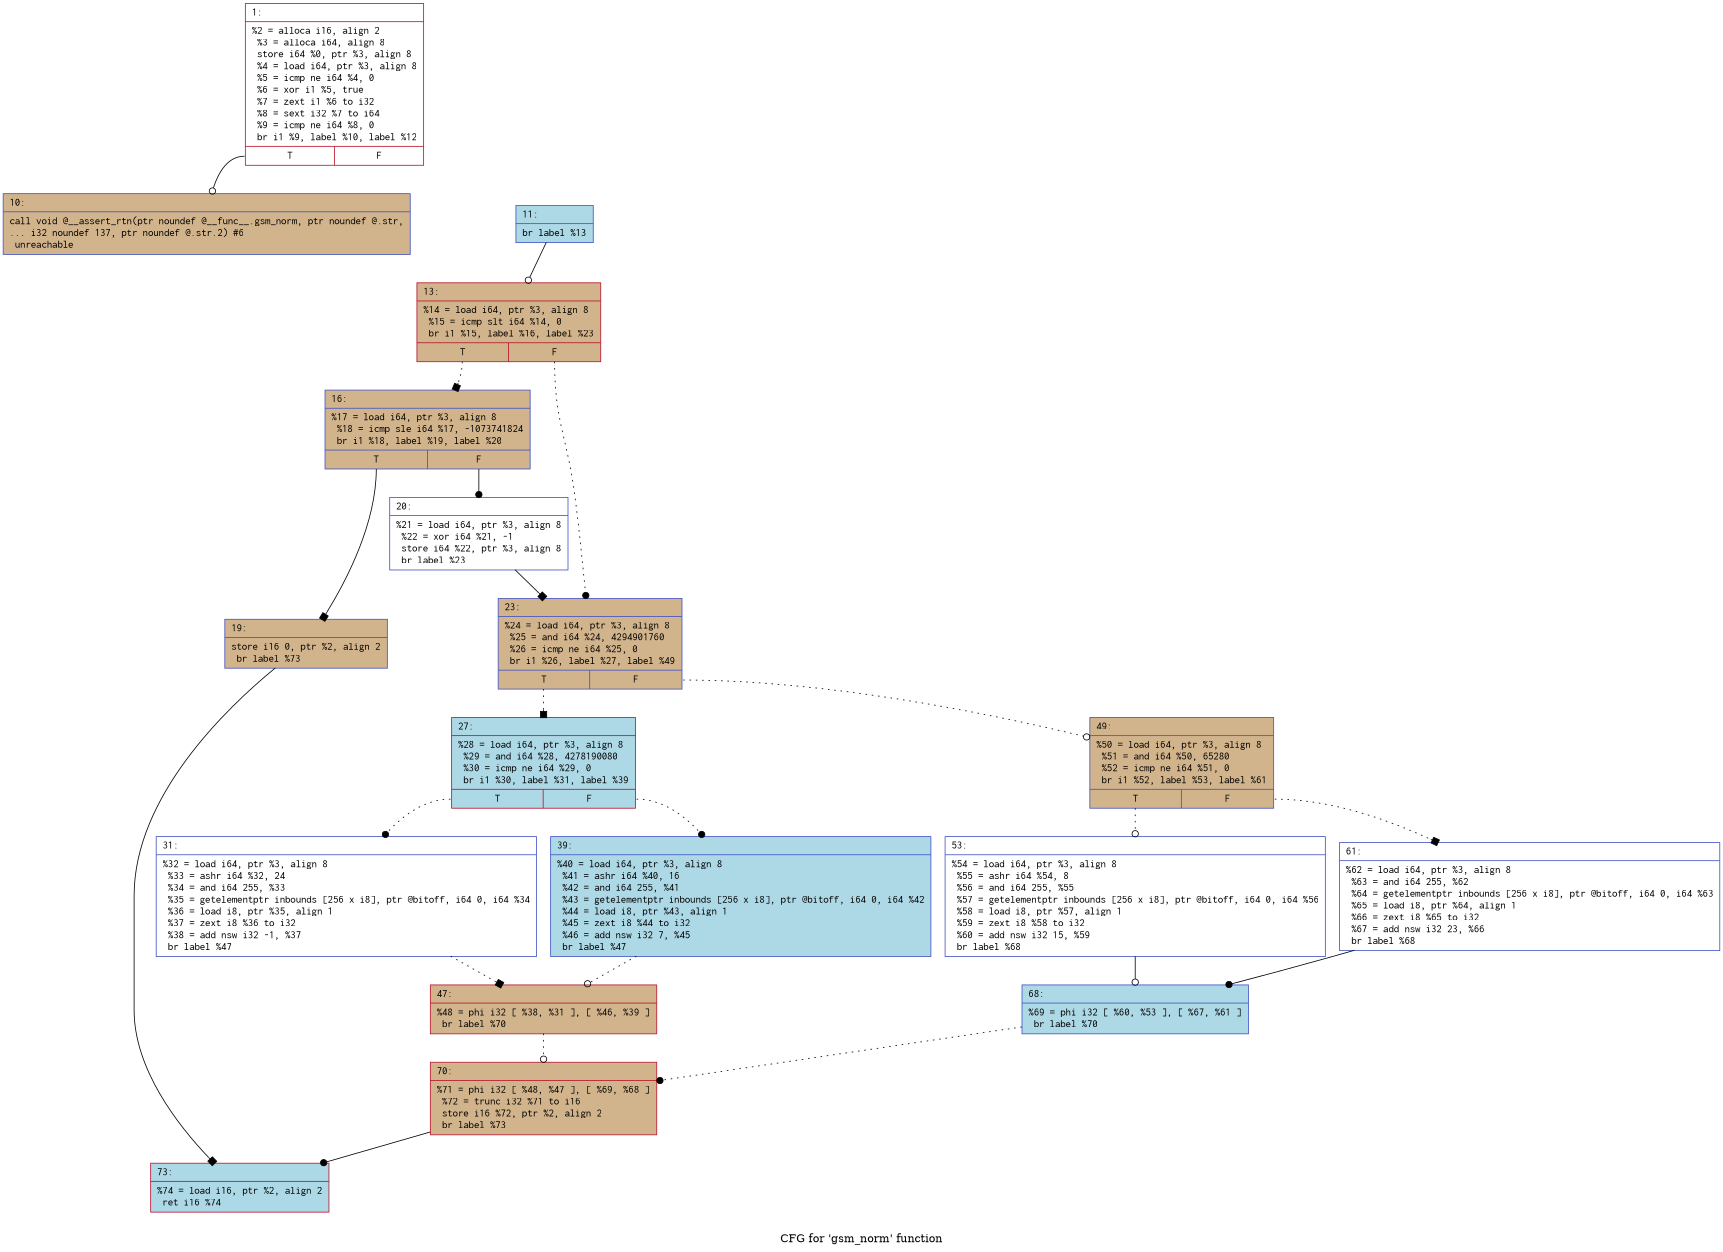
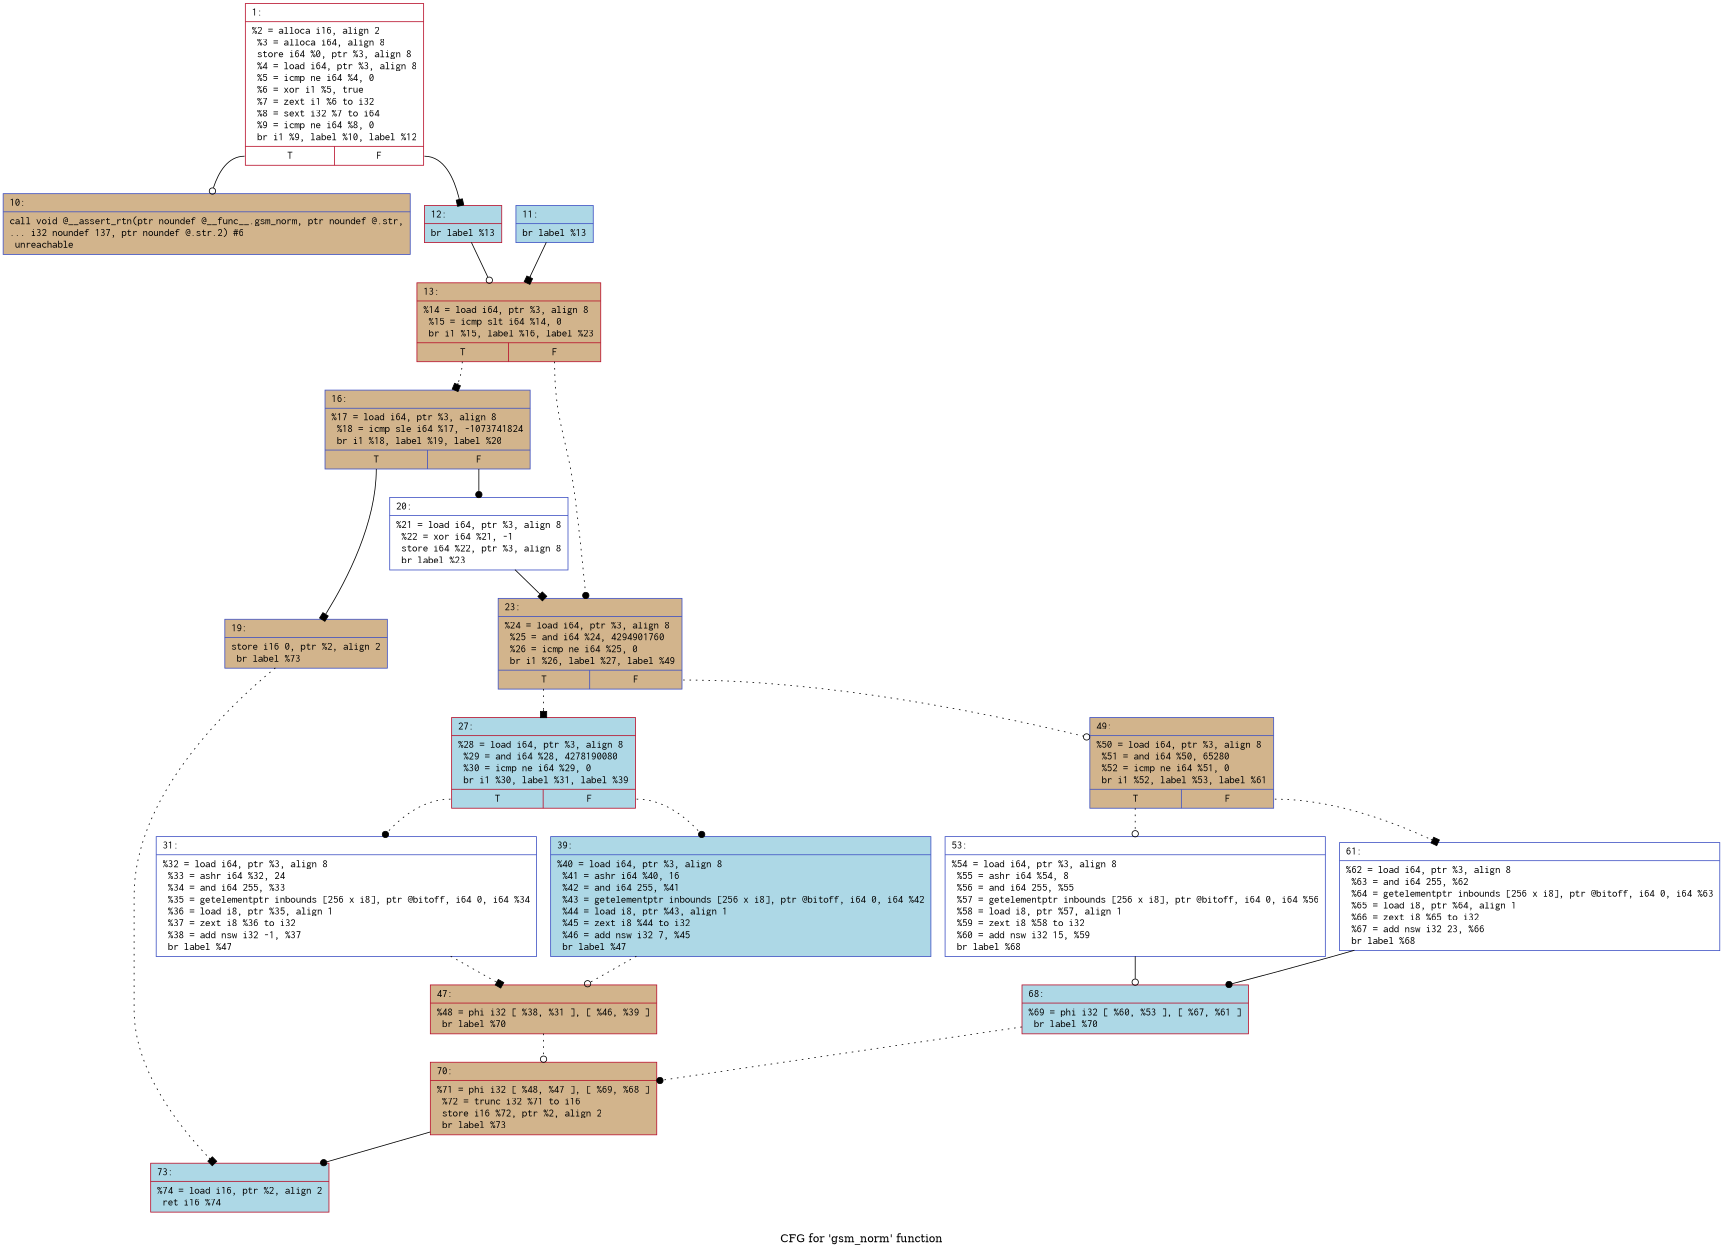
node "12:": added
edge "11:" -> "13:": arrowhead odot -> box
edge "19:" -> "73:": style solid -> dotted
node "68:": color #3d50c3ff -> #b70d28ff
